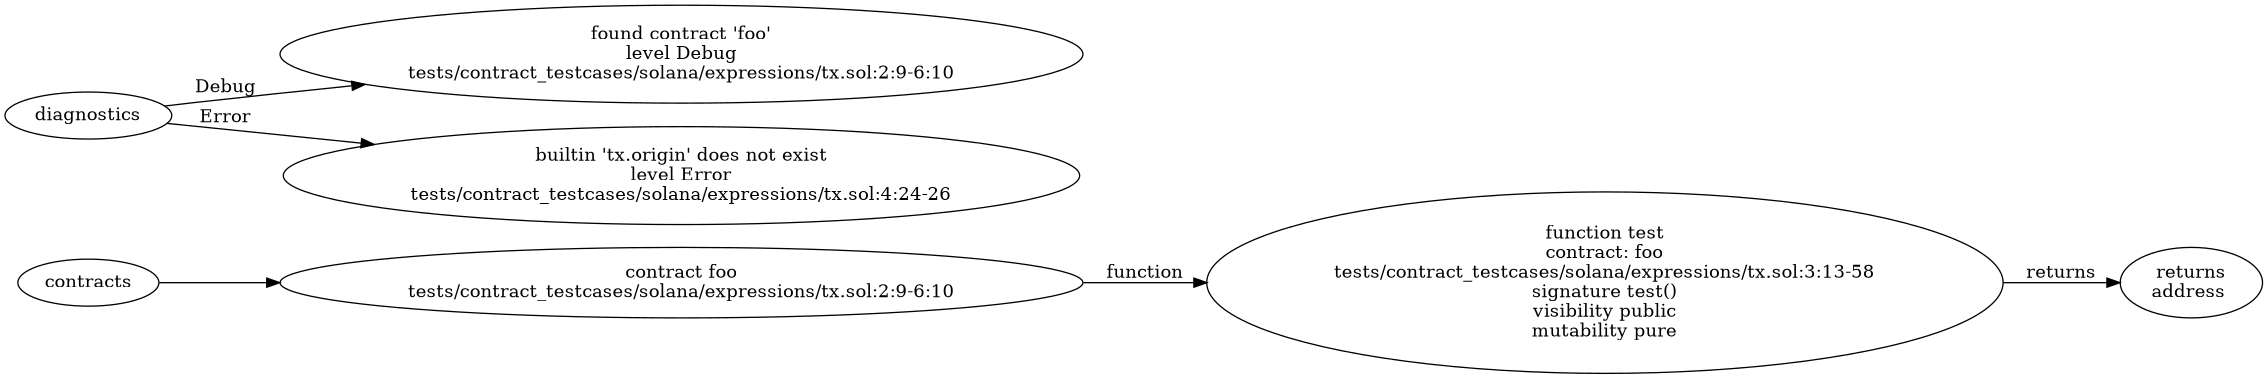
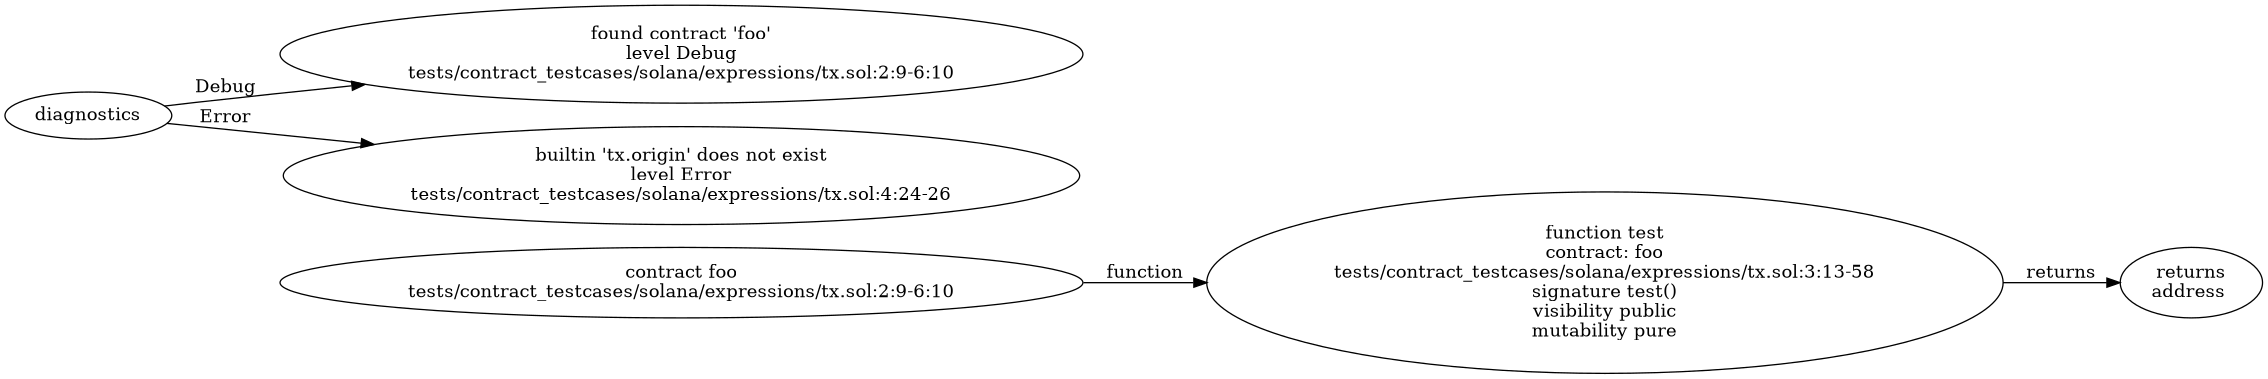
node "contracts": removed
